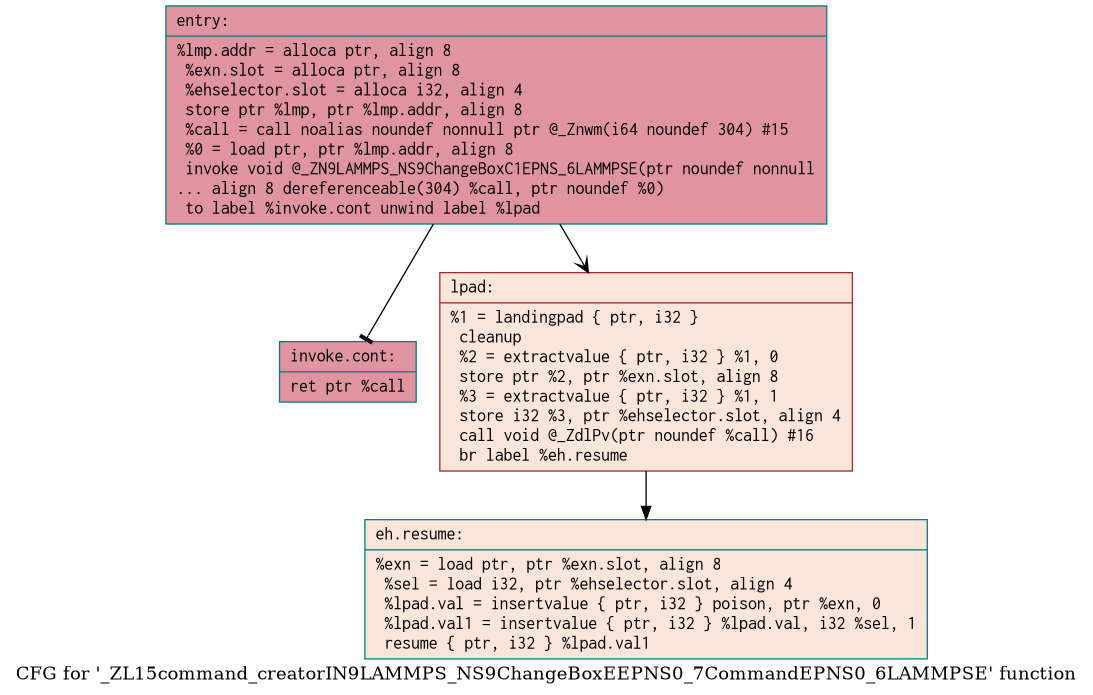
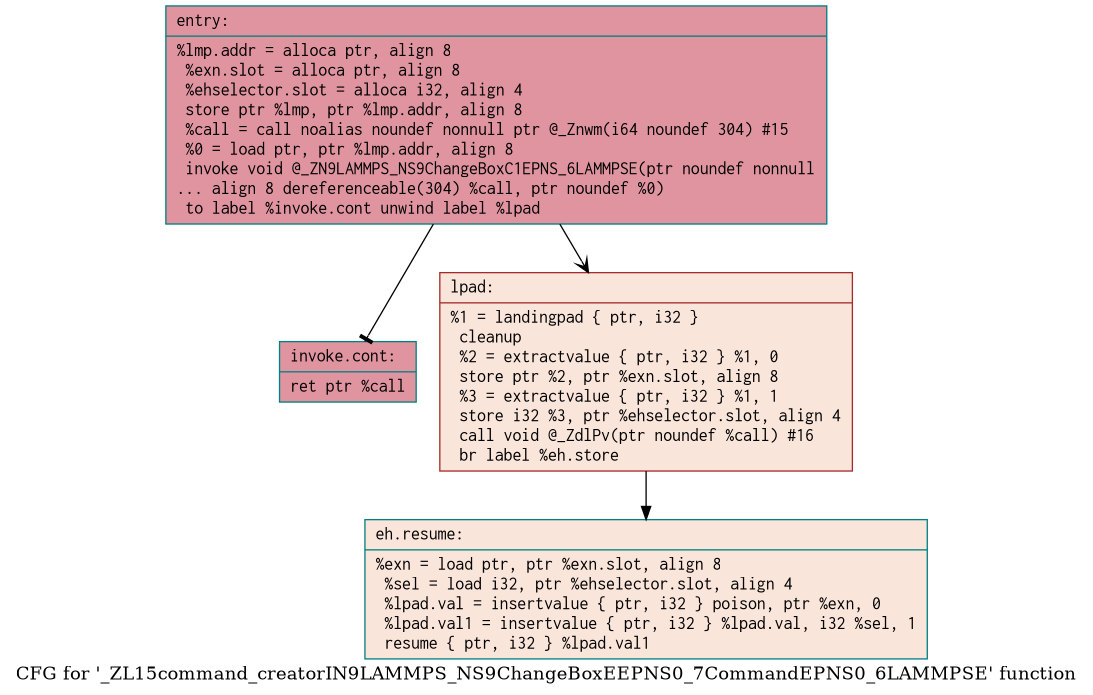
node "lpad:": text "br label %eh.resume" -> "br label %eh.store"
